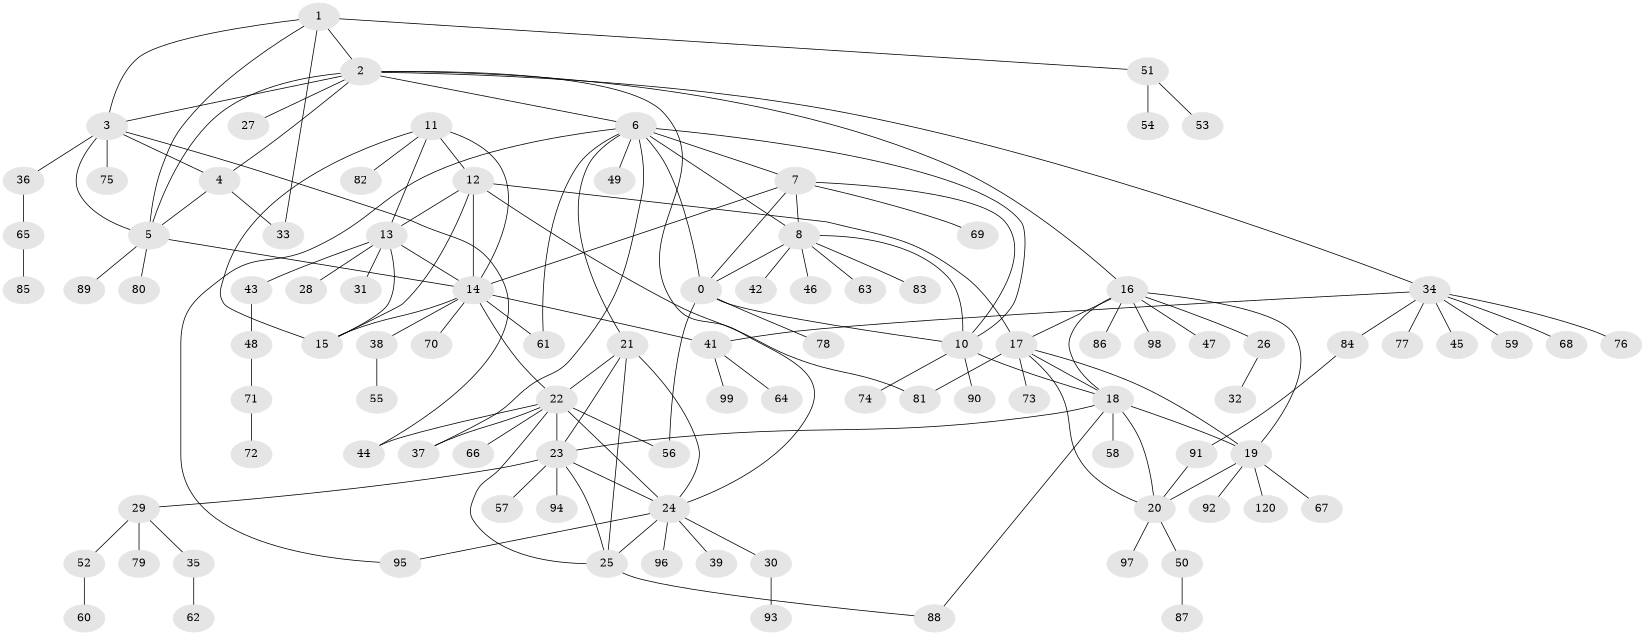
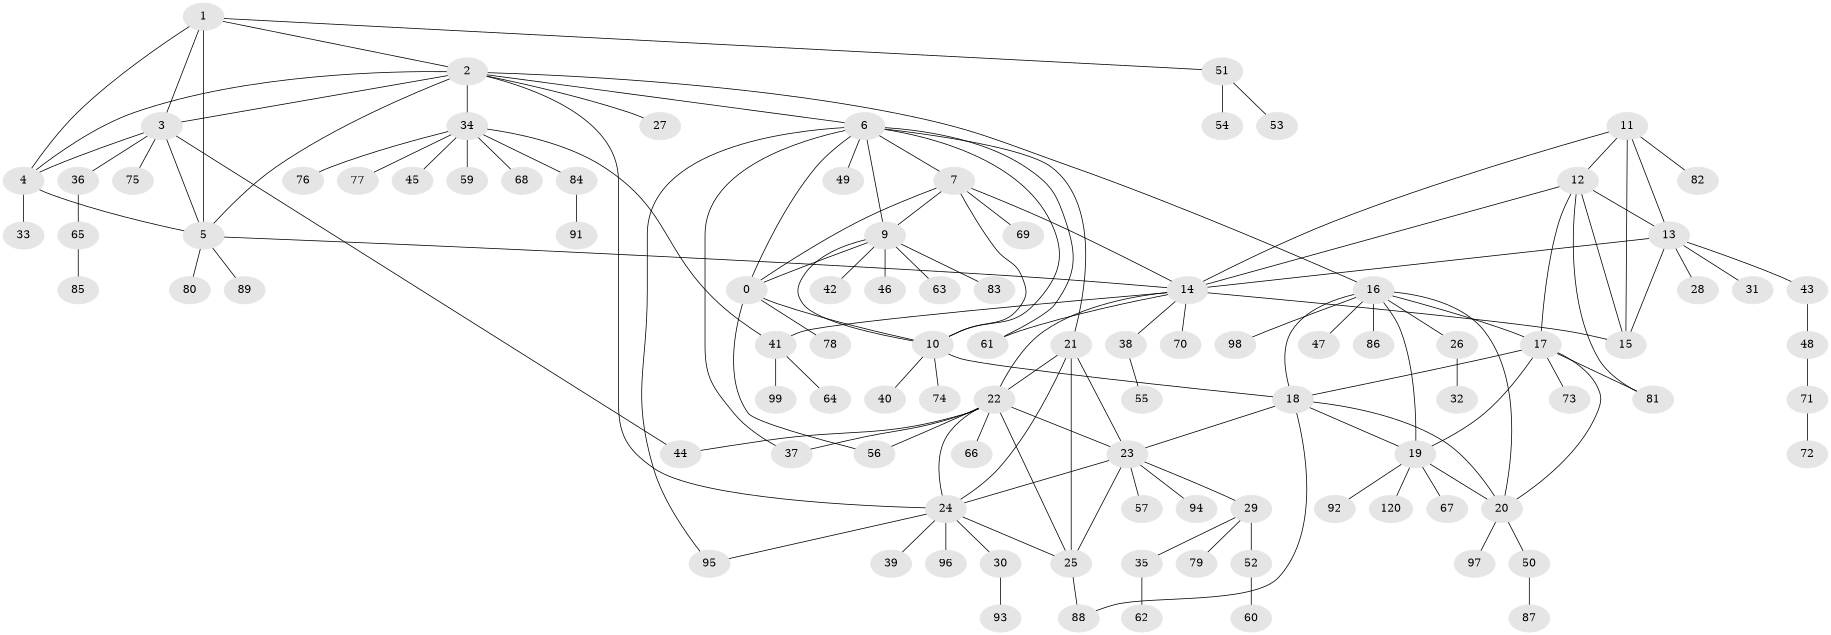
edge "1" -- "33": now "1" -- "4"
node "8": label "8" -> "9"
node "90": label "90" -> "40"
node "58": removed
edge "91" -- "20": now "16" -- "20"
